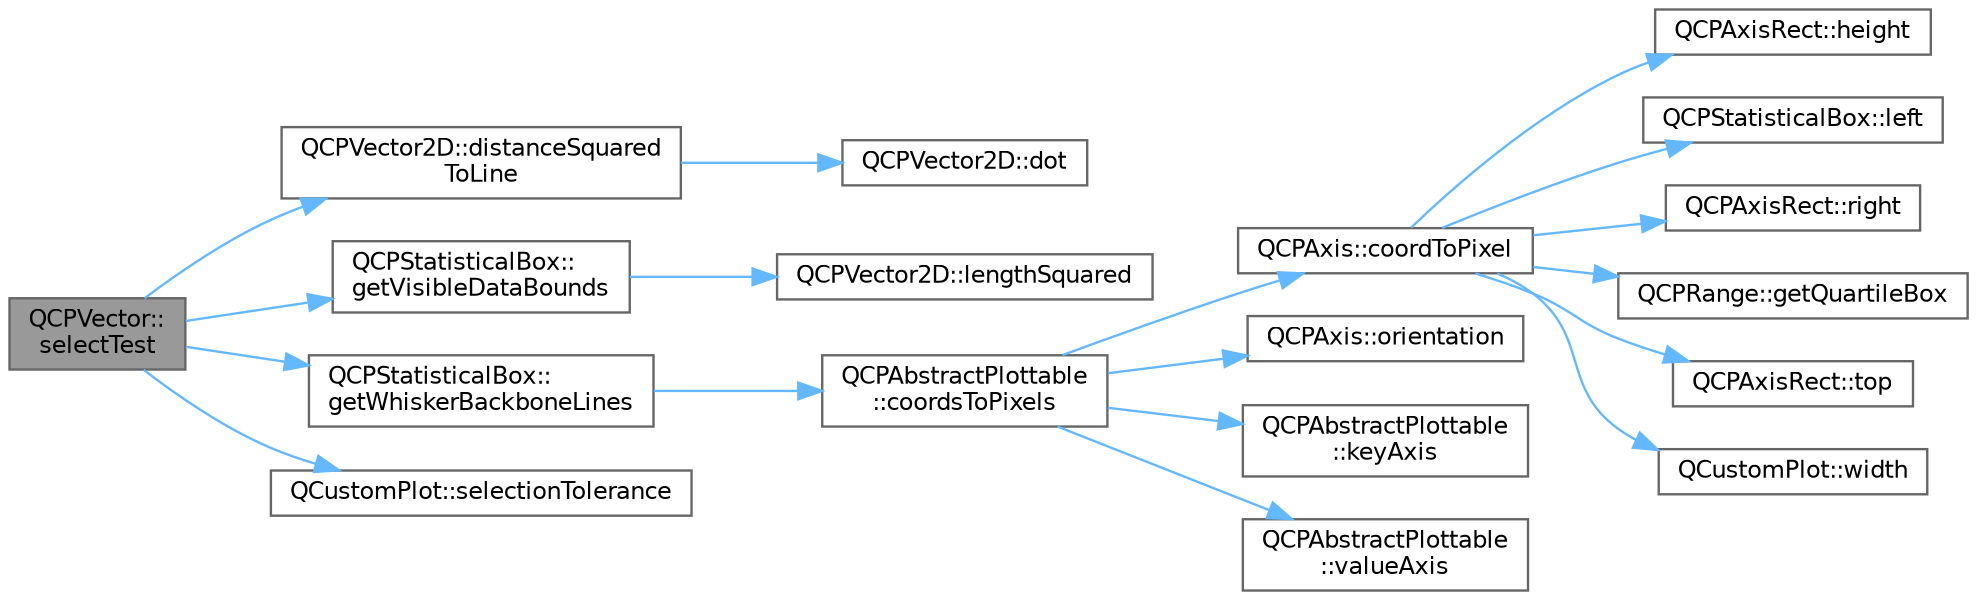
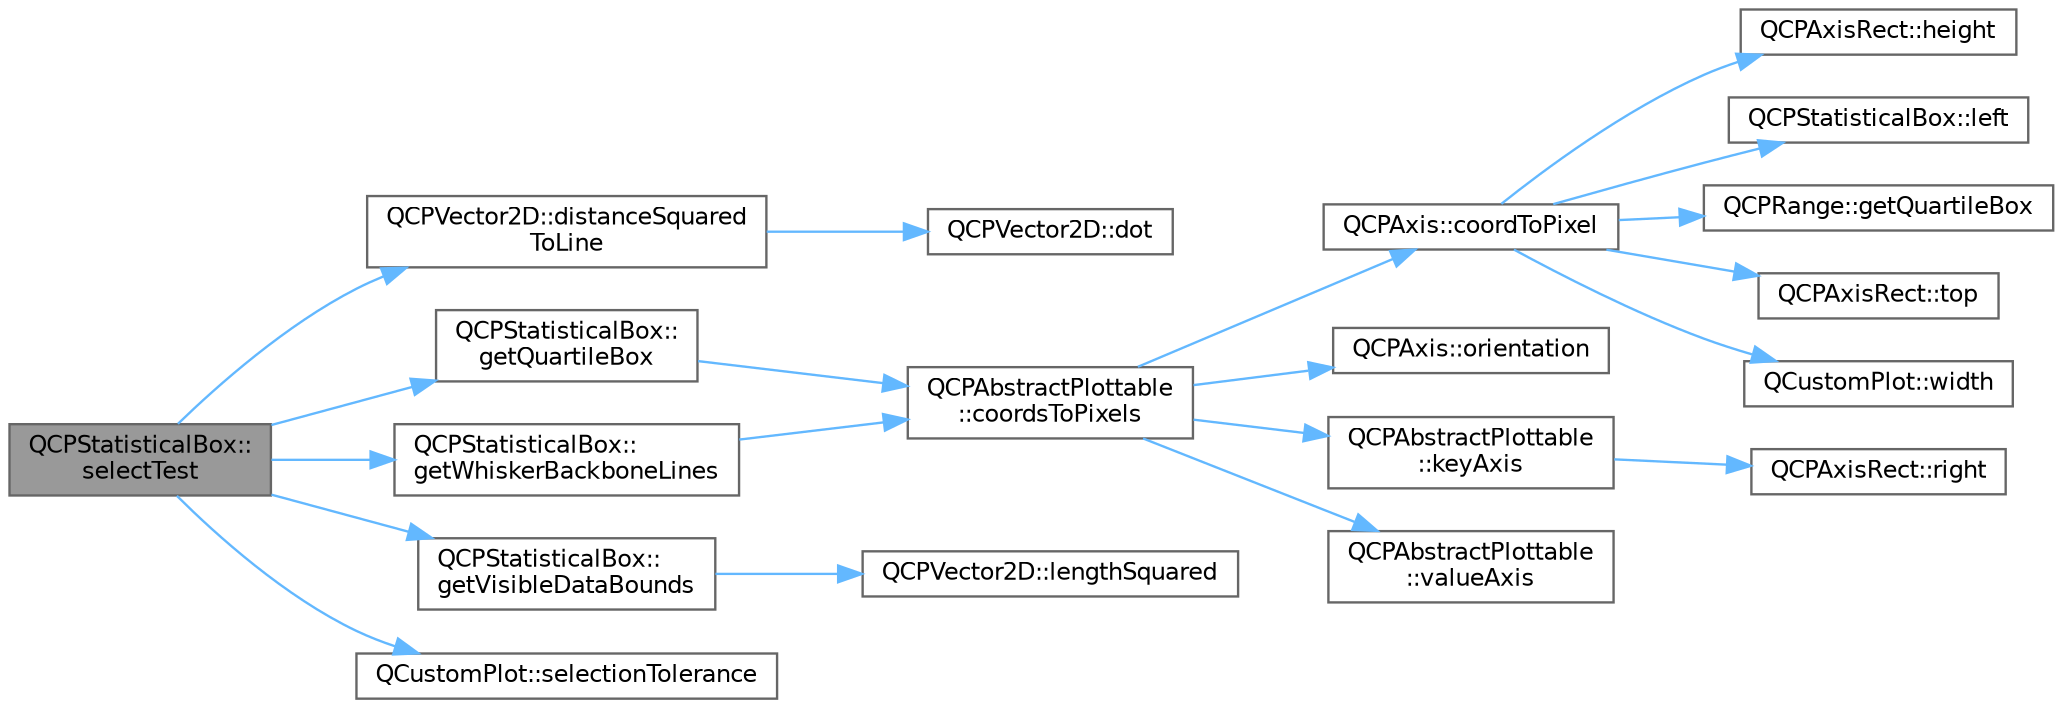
edge "QCPAxis::coordToPixel" -> "QCPAxisRect::right": now "QCPAbstractPlottable ::keyAxis" -> "QCPAxisRect::right"
node "QCPVector:: selectTest": label "QCPVector:: selectTest" -> "QCPStatisticalBox:: selectTest"
node "QCPStatisticalBox:: getQuartileBox": added
